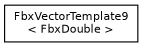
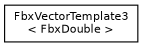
node "FbxVectorTemplate9 < FbxDouble >": label "FbxVectorTemplate9 < FbxDouble >" -> "FbxVectorTemplate3 < FbxDouble >"
